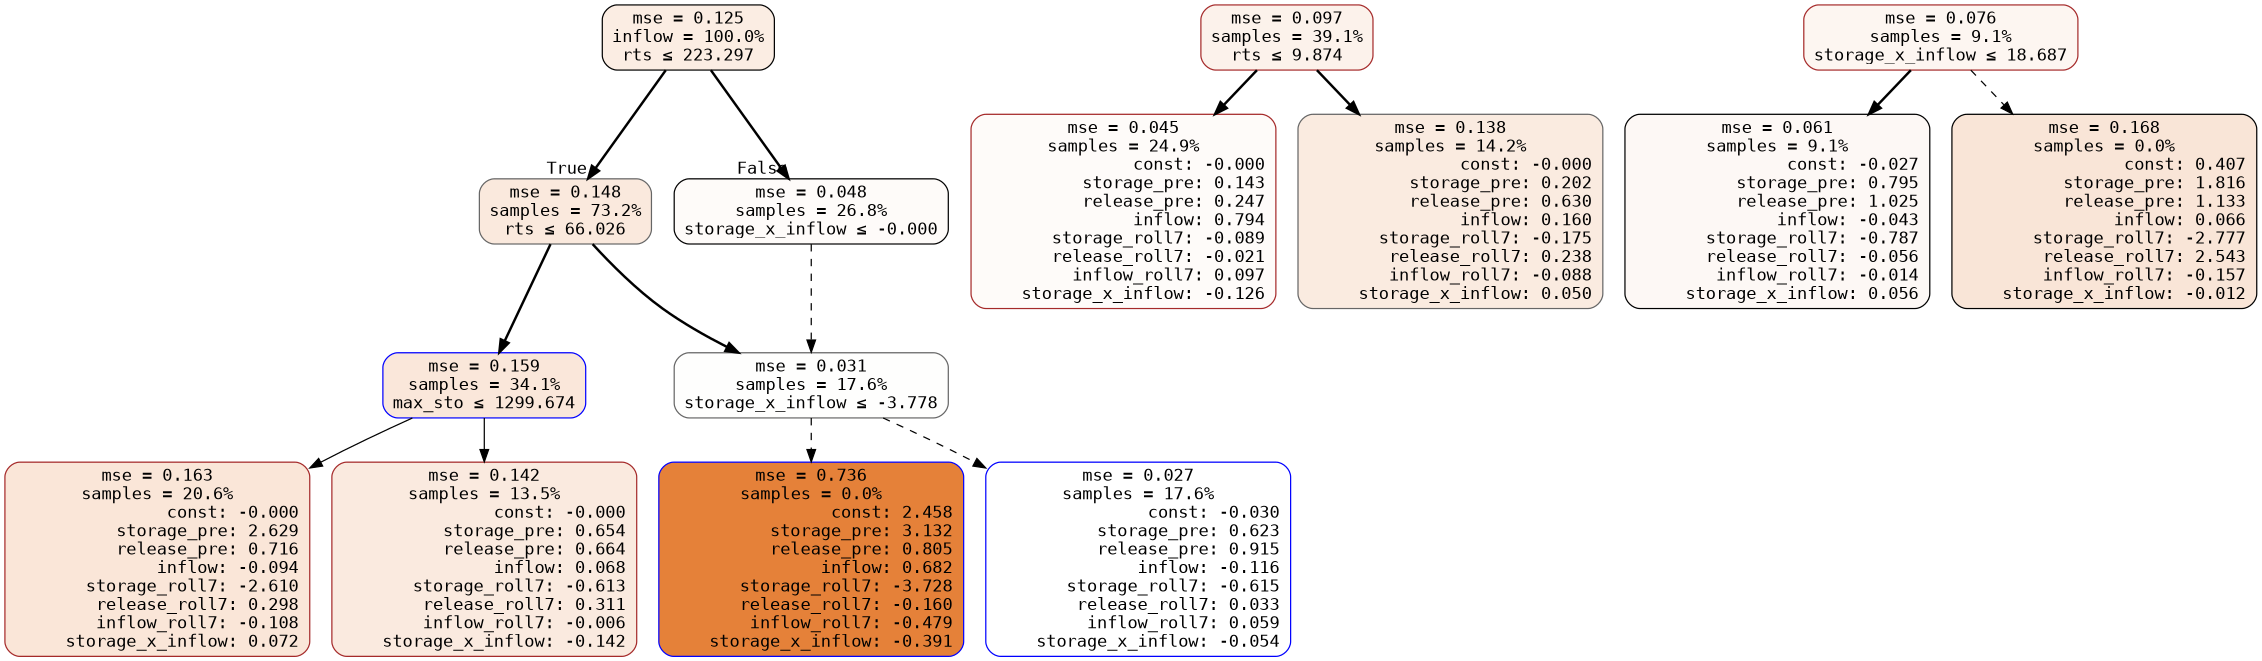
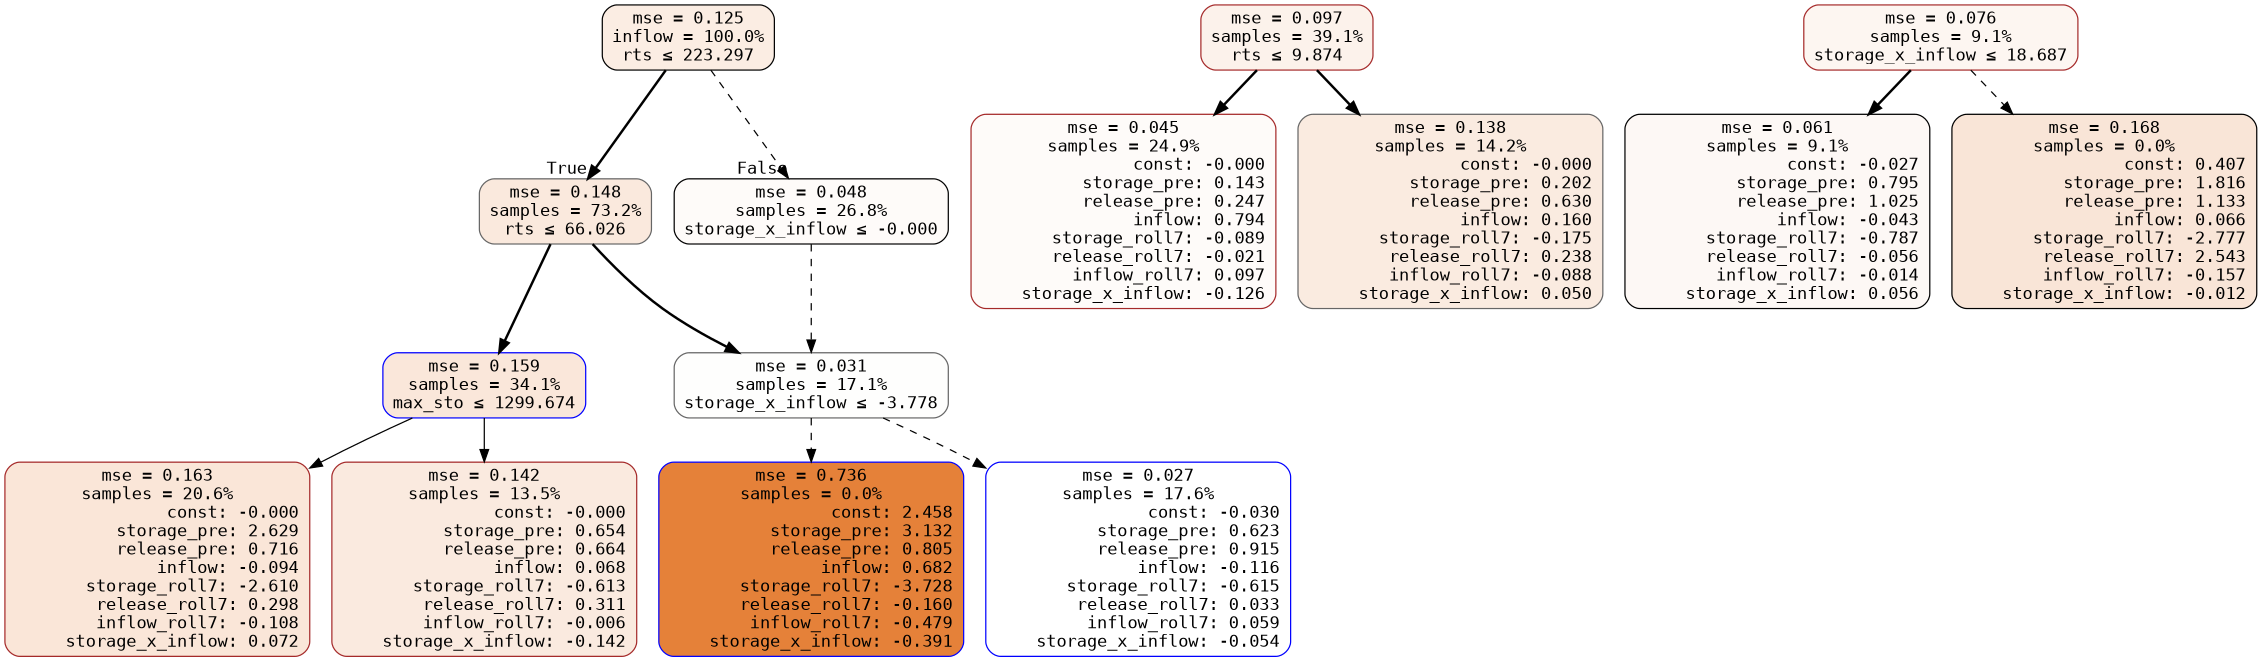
edge "mse = 0.125 inflow = 100.0% rts ≤ 223.297" -> "mse = 0.048 samples = 26.8% storage_x_inflow ≤ -0.000": style bold -> dashed
node "mse = 0.031 samples = 17.6% storage_x_inflow ≤ -3.778": label "mse = 0.031 samples = 17.6% storage_x_inflow ≤ -3.778" -> "mse = 0.031 samples = 17.1% storage_x_inflow ≤ -3.778"
